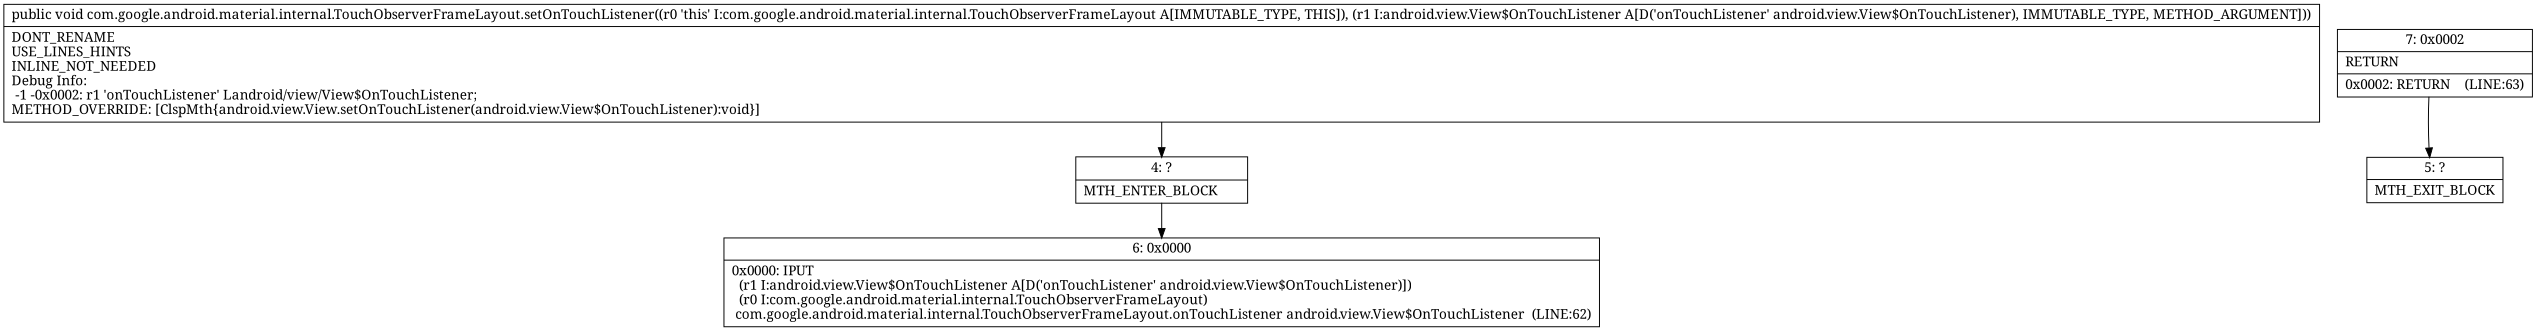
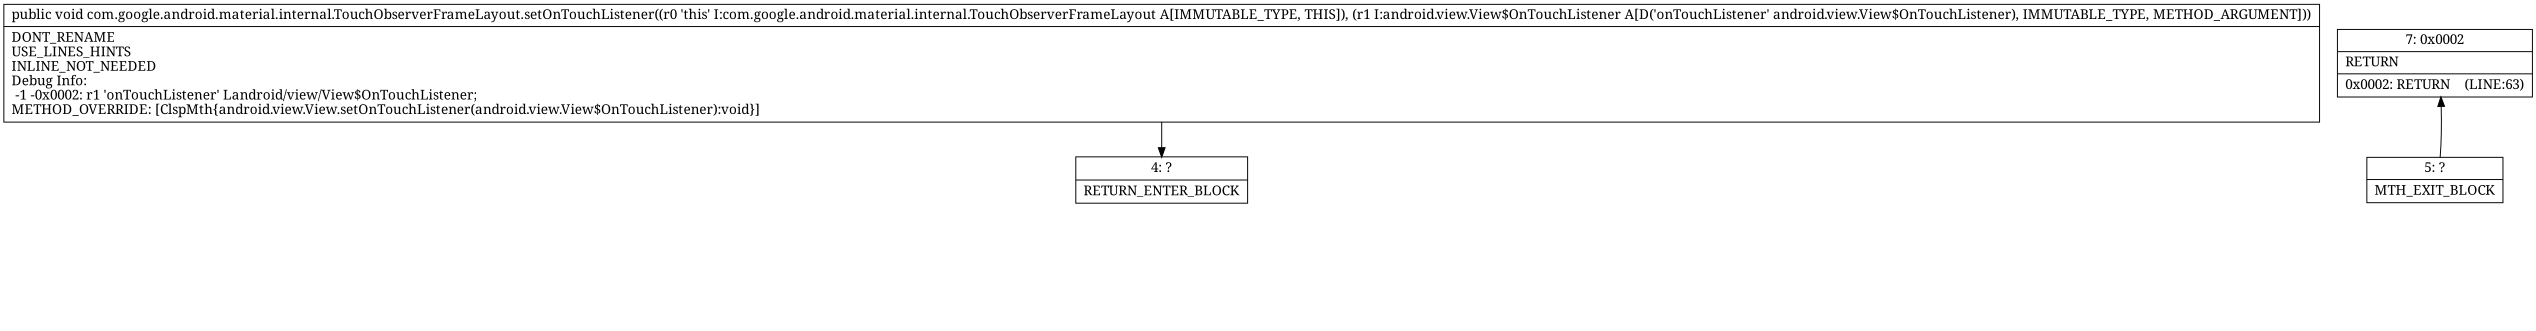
edge "7: 0x0002" -> "5: ?": reversed
node "4: ?": text "MTH_ENTER_BLOCK" -> "RETURN_ENTER_BLOCK"
node "6: 0x0000": removed
